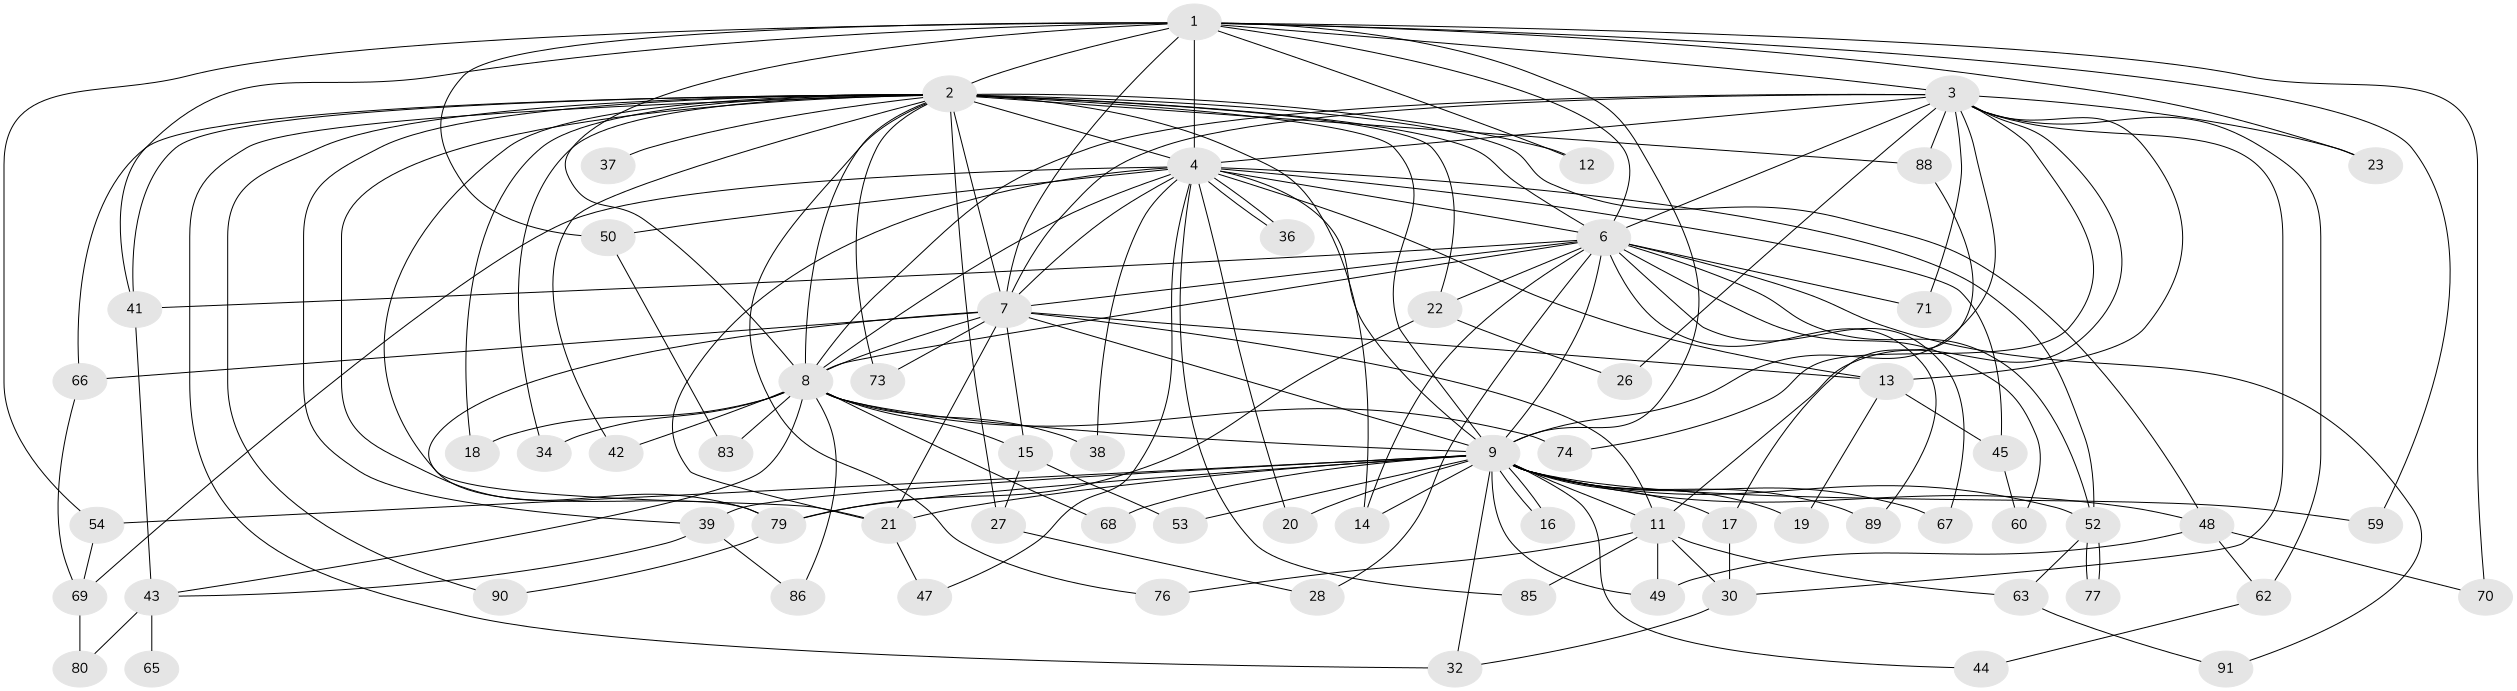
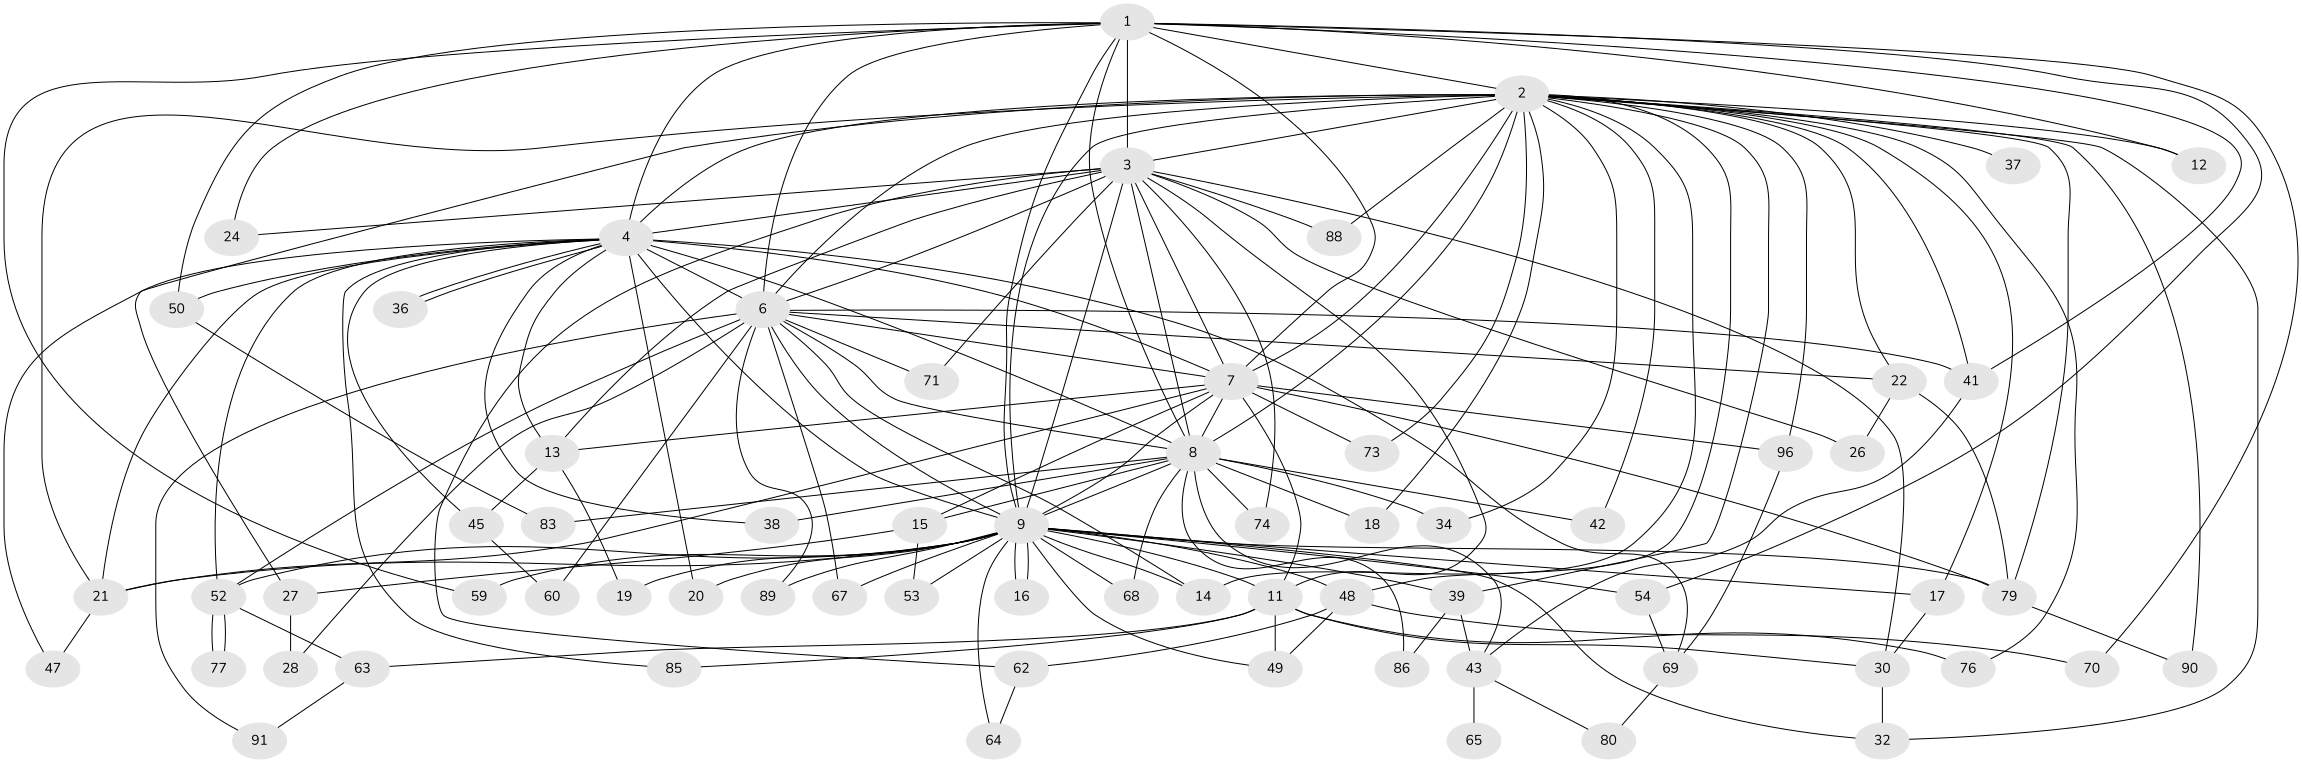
edge "2" -- "3": added
node "23": label "23" -> "24"
edge "88" -- "17": now "2" -- "17"
node "66": label "66" -> "96"
node "44": label "44" -> "64"
